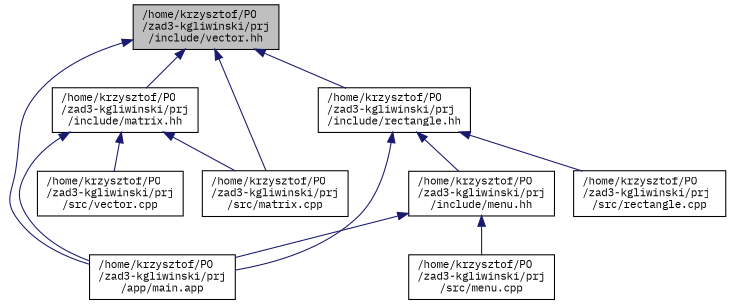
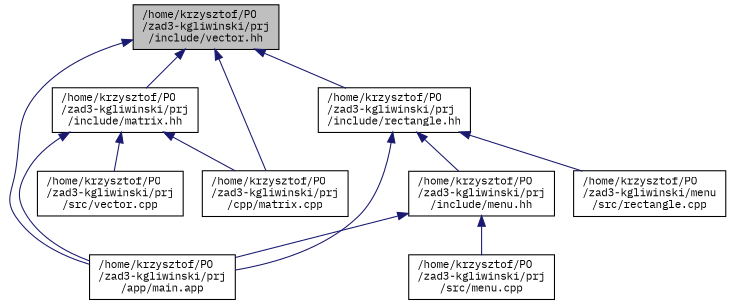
node "/home/krzysztof/PO /zad3-kgliwinski/prj /src/matrix.cpp": label "/home/krzysztof/PO /zad3-kgliwinski/prj /src/matrix.cpp" -> "/home/krzysztof/PO /zad3-kgliwinski/prj /cpp/matrix.cpp"
node "/home/krzysztof/PO /zad3-kgliwinski/prj /src/rectangle.cpp": label "/home/krzysztof/PO /zad3-kgliwinski/prj /src/rectangle.cpp" -> "/home/krzysztof/PO /zad3-kgliwinski/menu /src/rectangle.cpp"
